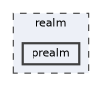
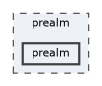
cluster "realm": label "realm" -> "prealm"
